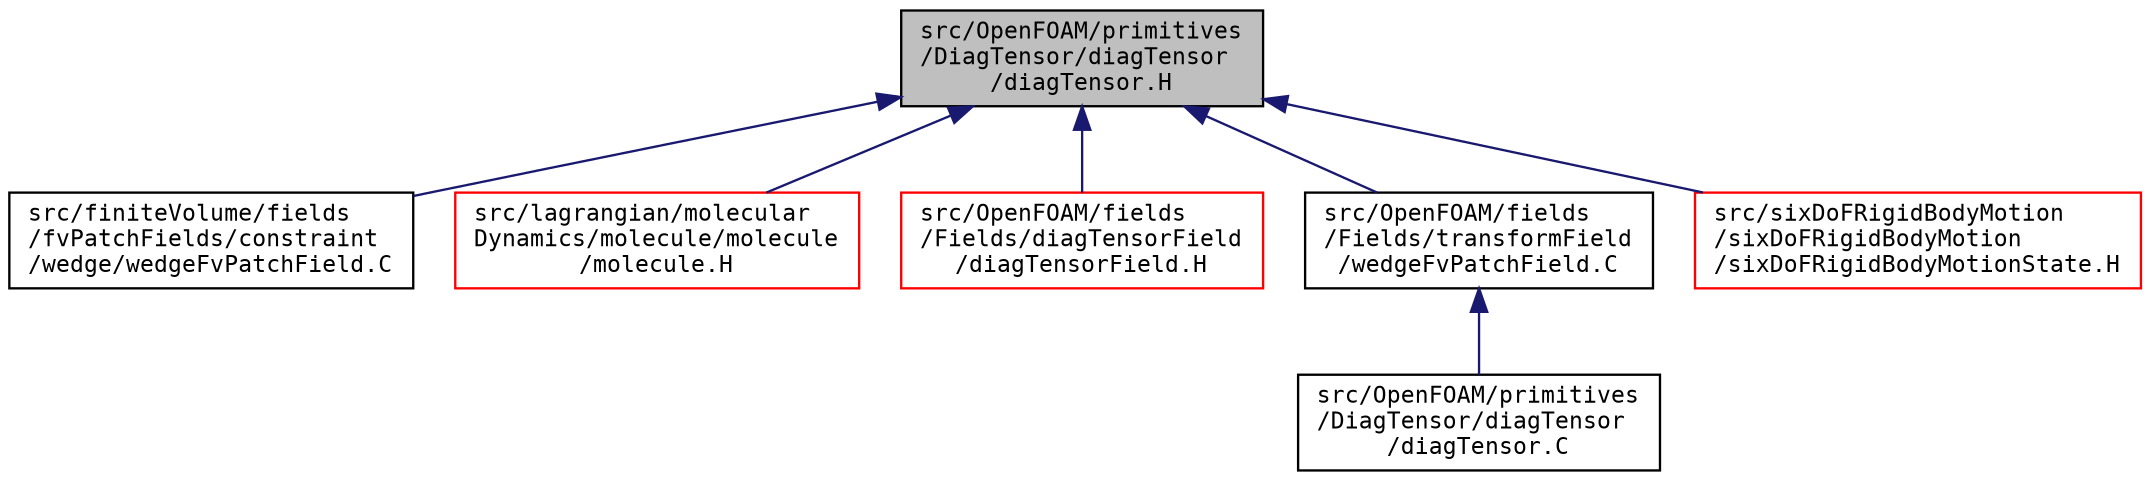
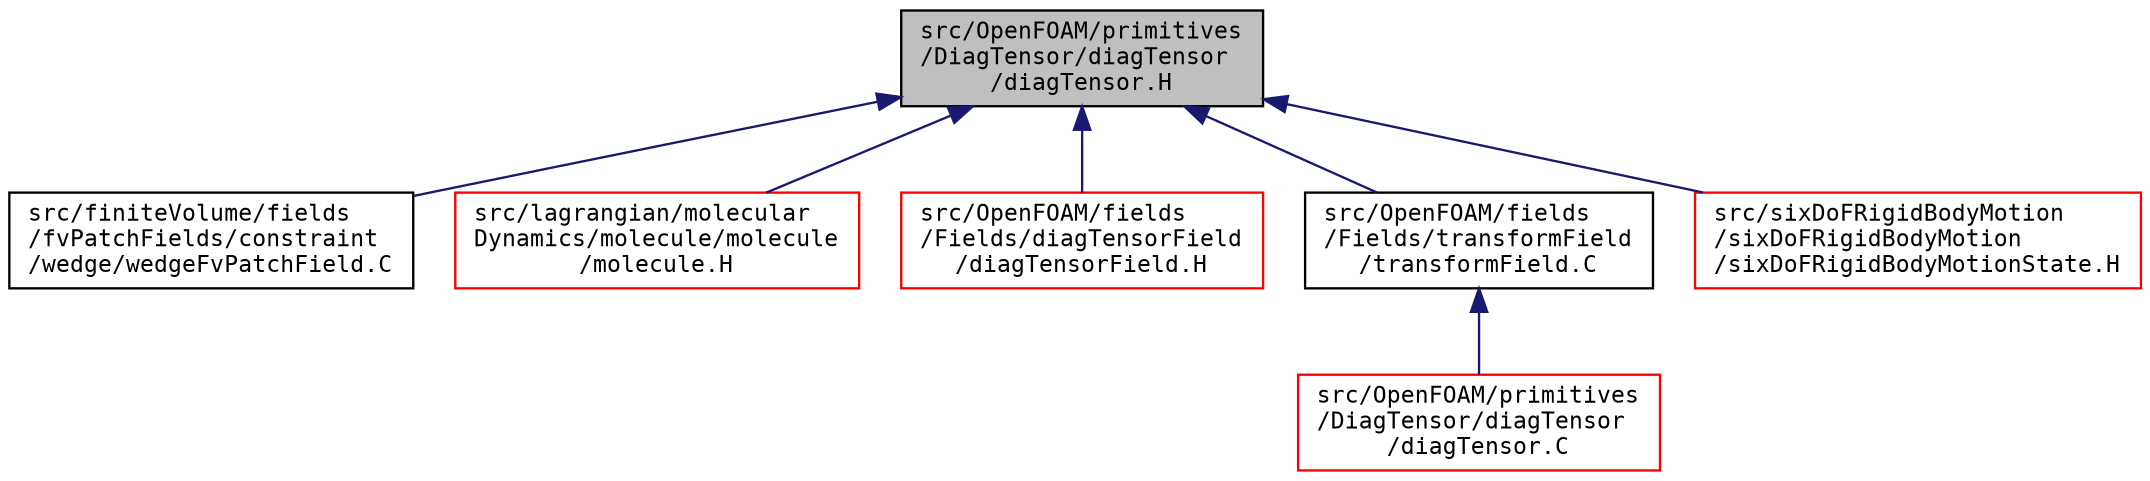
node "src/OpenFOAM/fields /Fields/transformField /wedgeFvPatchField.C": label "src/OpenFOAM/fields /Fields/transformField /wedgeFvPatchField.C" -> "src/OpenFOAM/fields /Fields/transformField /transformField.C"
node "src/OpenFOAM/primitives /DiagTensor/diagTensor /diagTensor.C": color black -> red
